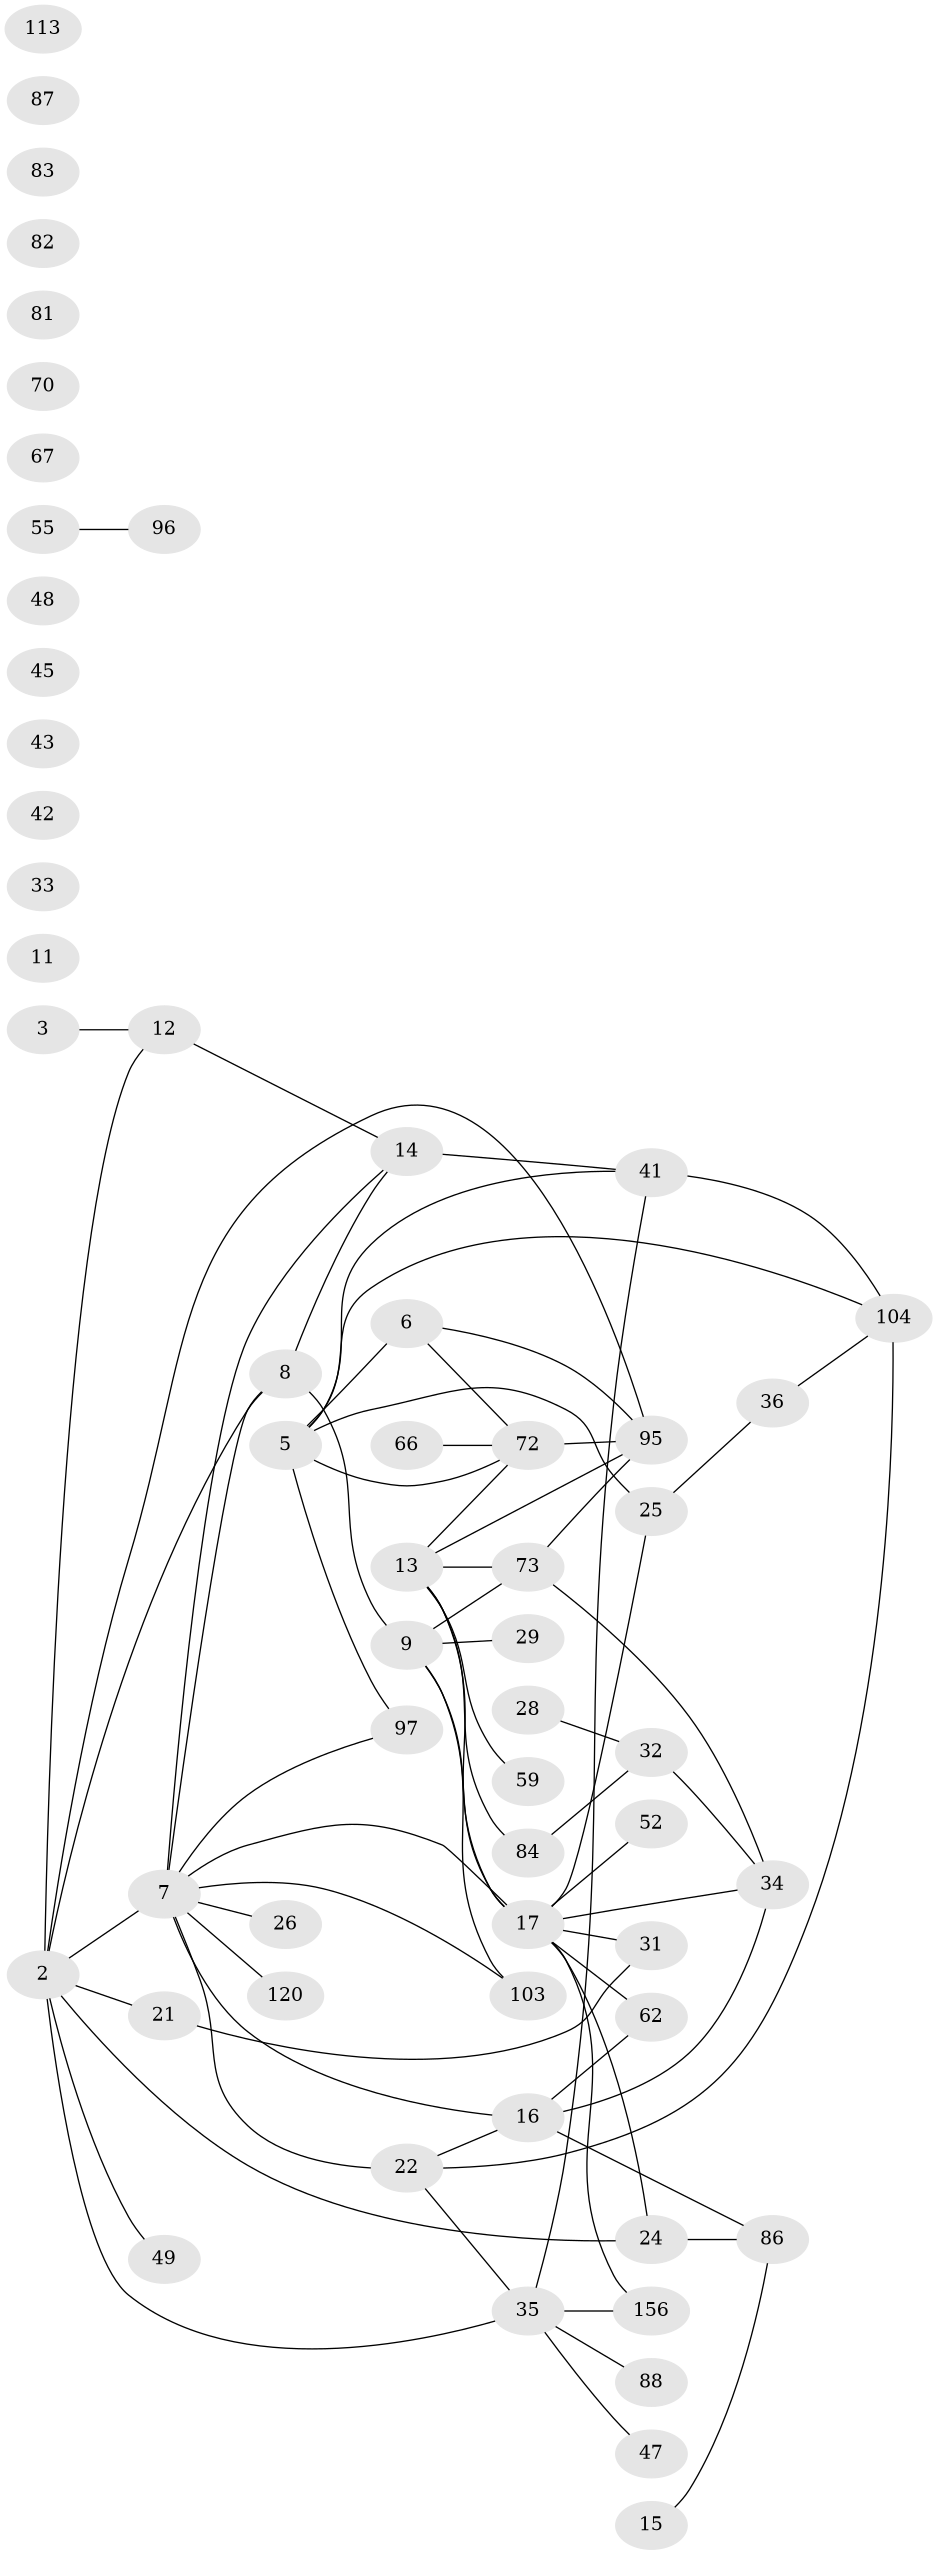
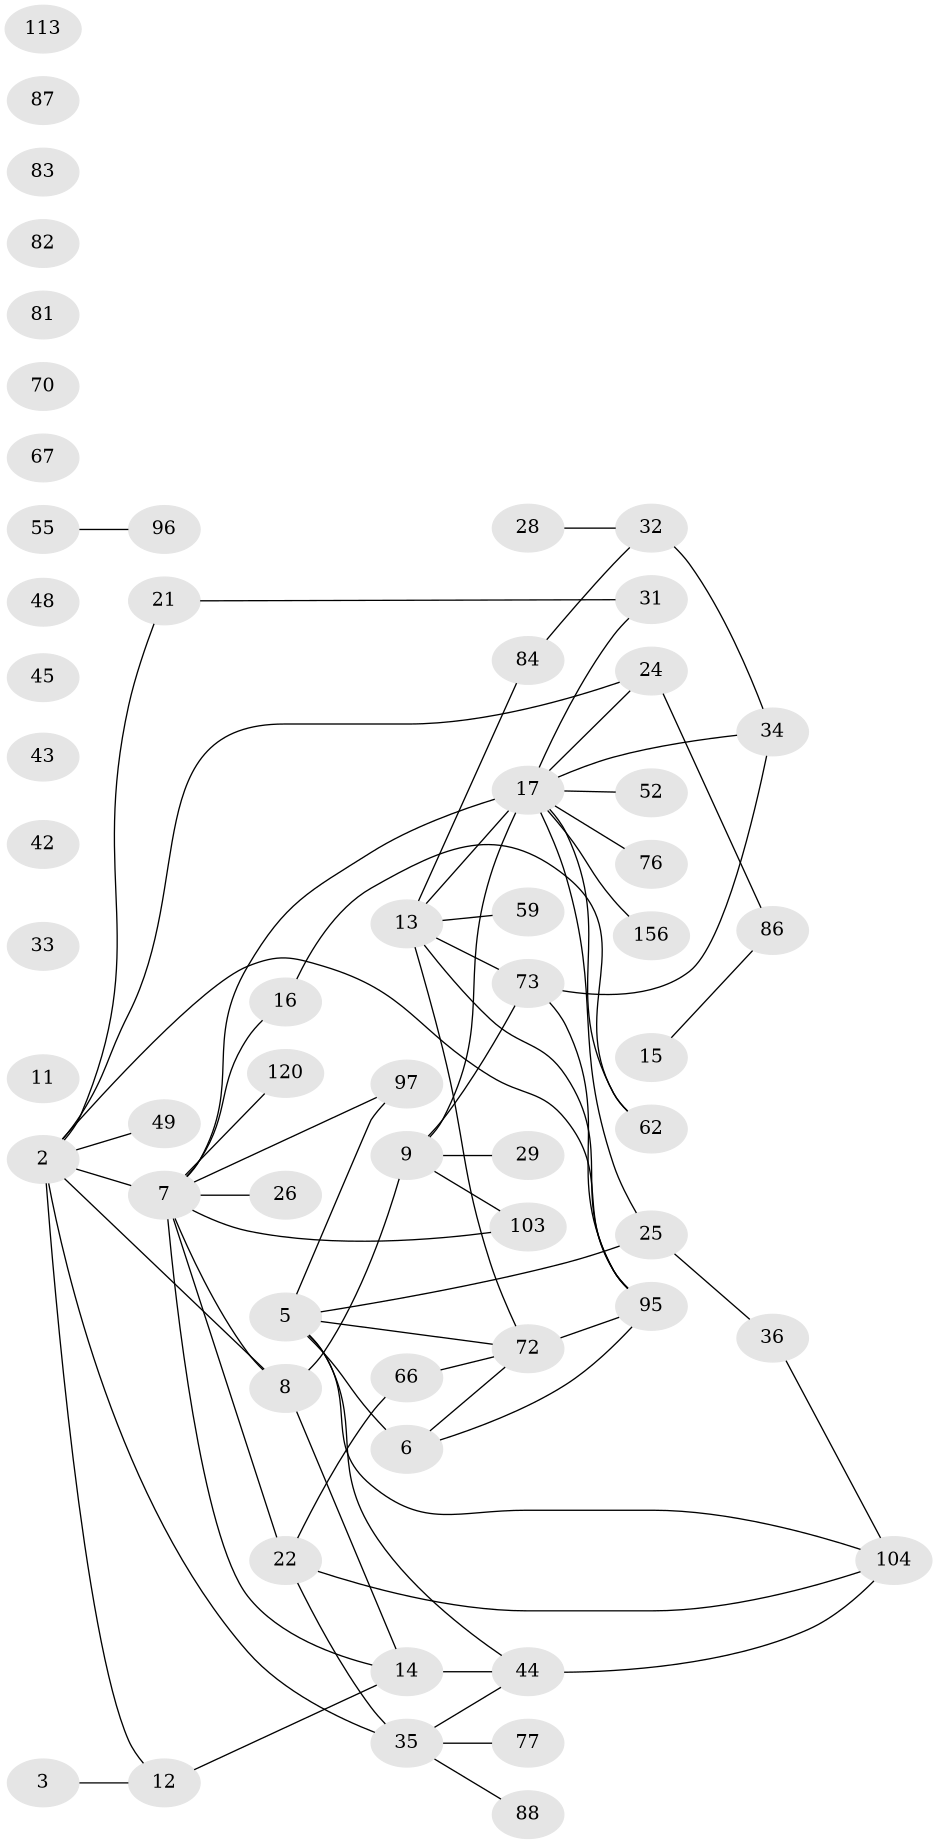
node "76": added
node "41": label "41" -> "44"
edge "34" -- "16": removed
edge "16" -- "22": now "66" -- "22"
edge "16" -- "86": removed
edge "35" -- "156": removed
node "47": label "47" -> "77"
